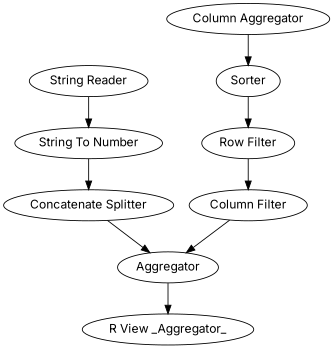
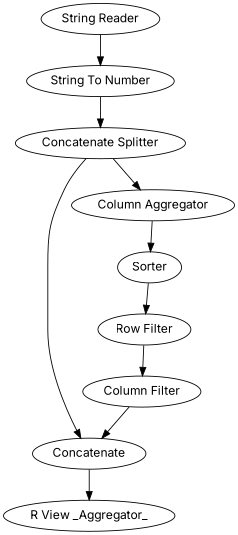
edge "Concatenate Splitter" -> "Column Aggregator": added
node "Aggregator": label "Aggregator" -> "Concatenate"
